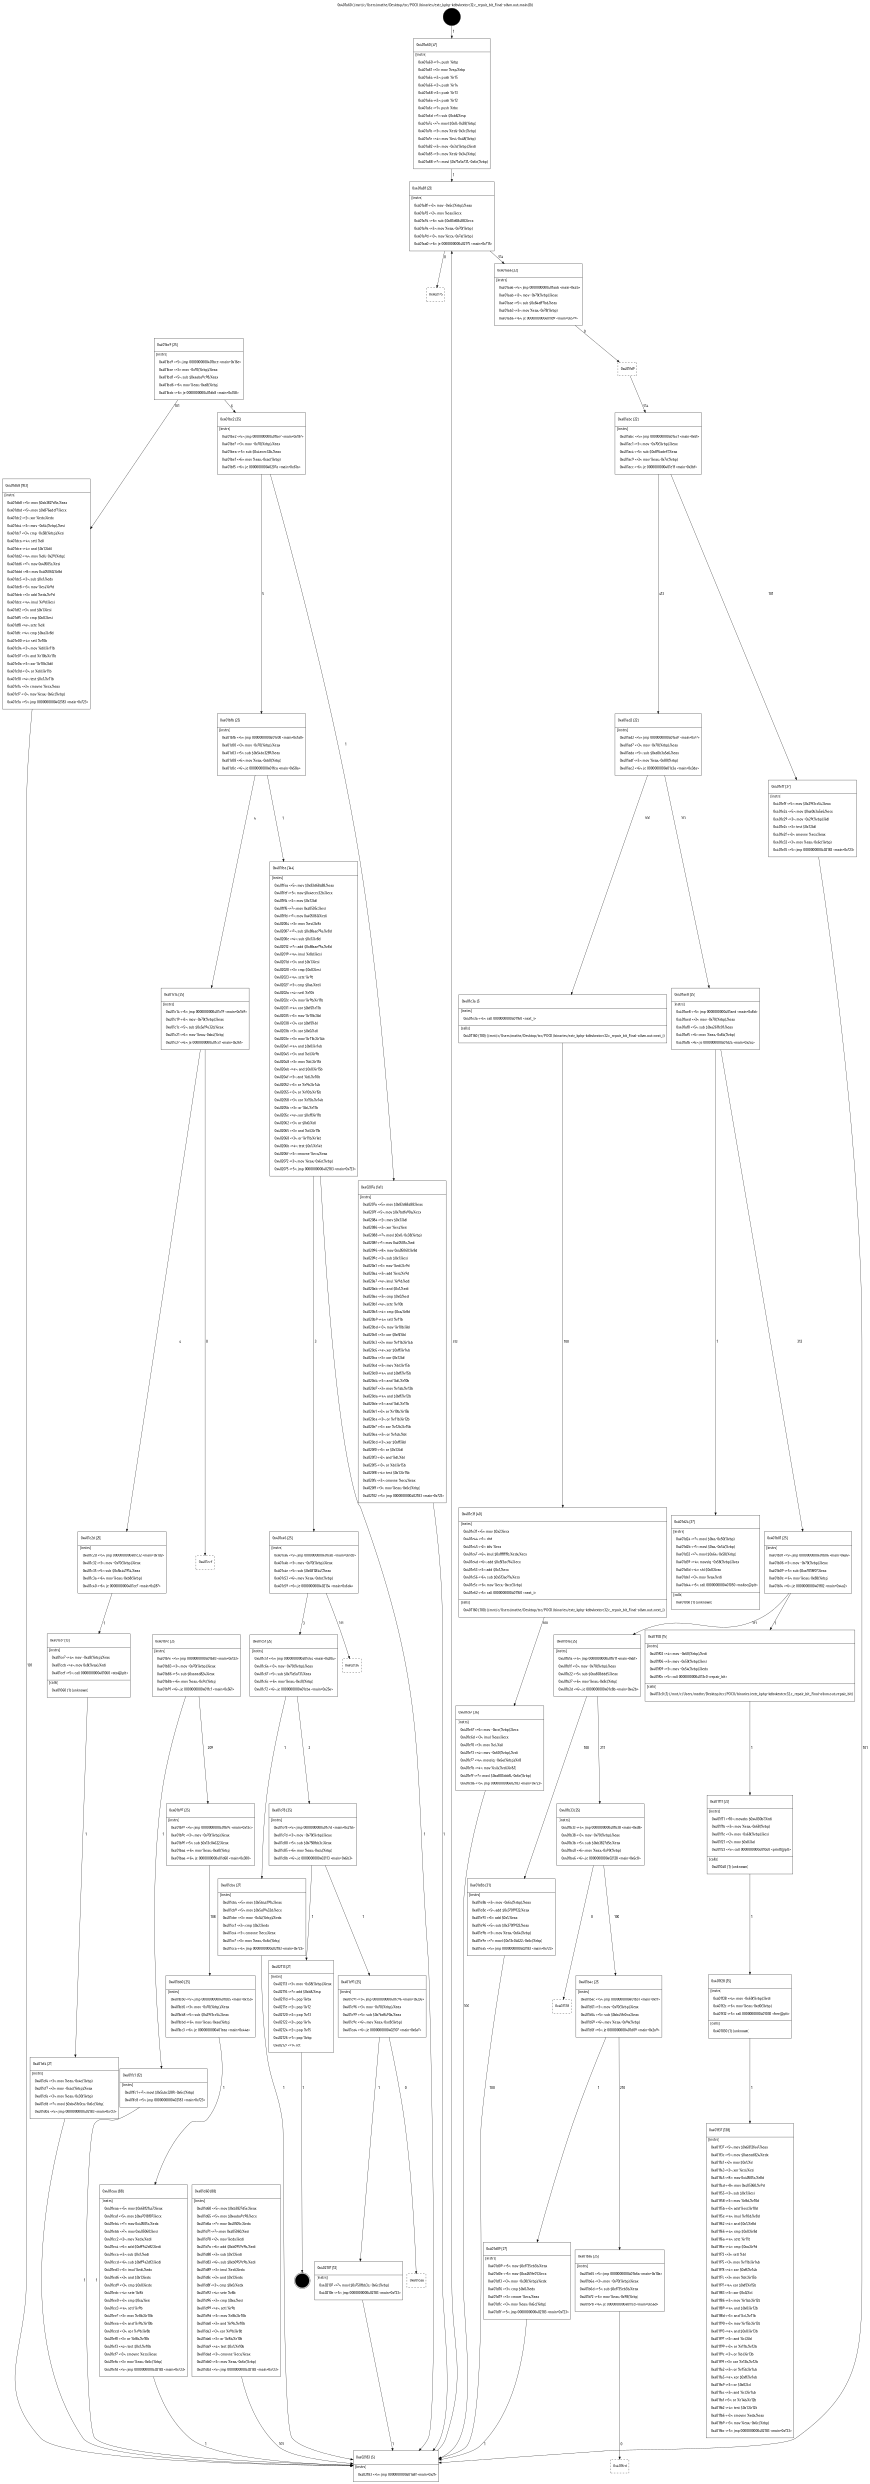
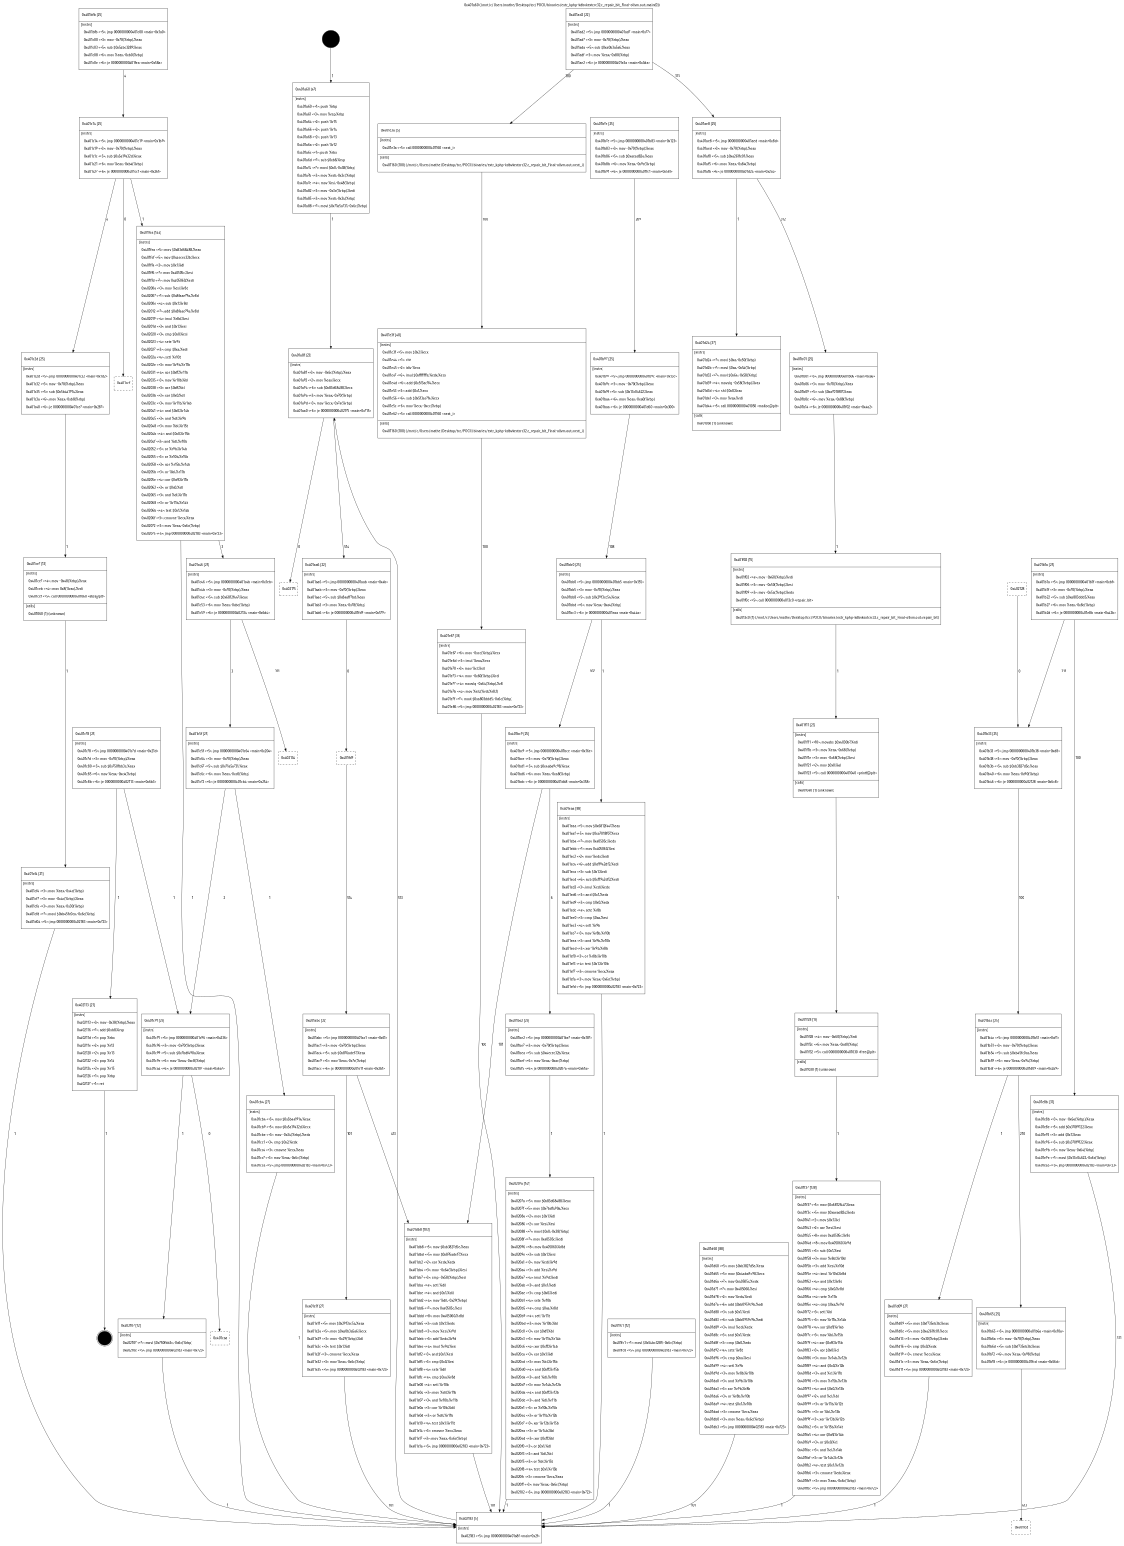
edge "0x401be2 [25]" -> "0x401bfb [25]": removed, label "5"
edge "0x401abc [22]" -> "0x401ad2 [22]": now "0x401abc [22]" -> "0x401db8 [103]"
edge "0x401bb0 [25]" -> "0x401bc9 [25]": added, label "107"
edge "0x401bfb [25]" -> "0x401fea [144]": now "0x401c14 [25]" -> "0x401fea [144]"
edge "0x401f37 [138]" -> "0x402183 [5]": added, label "1"
edge "0x401b01 [25]" -> "0x401b1a [25]": removed, label "311"
edge "0x401c5f [25]" -> "0x401c78 [25]": now "0x401c5f [25]" -> "0x401c91 [25]"
edge "0x401b7e [25]" -> "0x401fc1 [12]": removed, label "1"
edge "0x401b33 [25]" -> "0x402128": reversed
edge "0x401e8b [31]" -> "0x402183 [5]": label " 100" -> " 311"
edge "0x401b65 [25]" -> "0x401fcd": label " 0" -> " 413"
